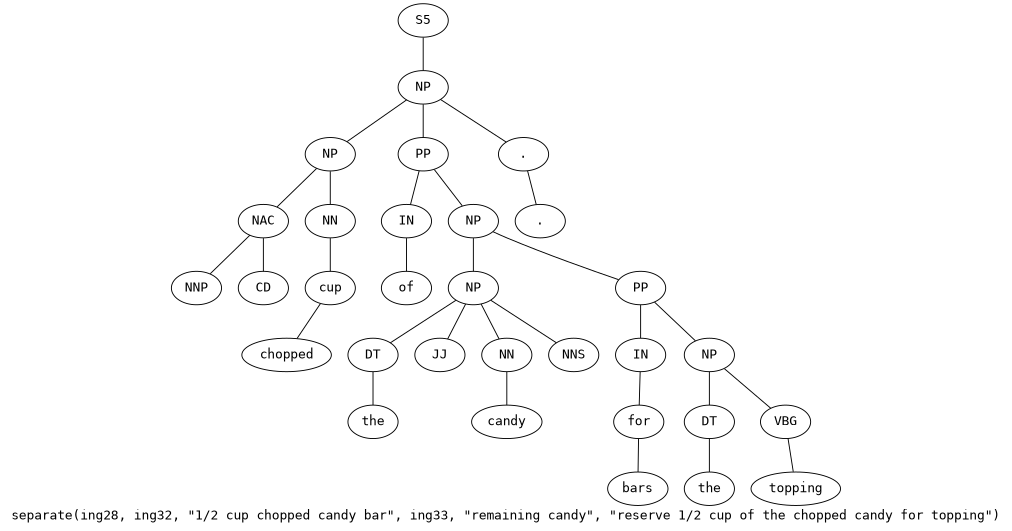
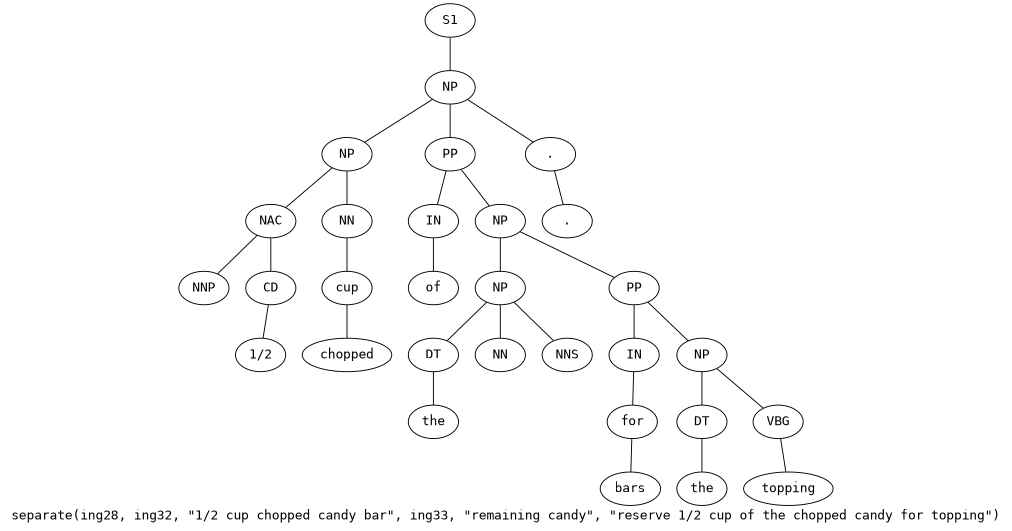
node "S5": label "S5" -> "S1"
node "1/2": added
node "JJ": removed
node "candy": removed
